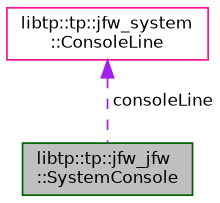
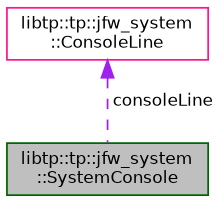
node "libtp::tp::jfw_jfw ::SystemConsole": label "libtp::tp::jfw_jfw ::SystemConsole" -> "libtp::tp::jfw_system ::SystemConsole"
